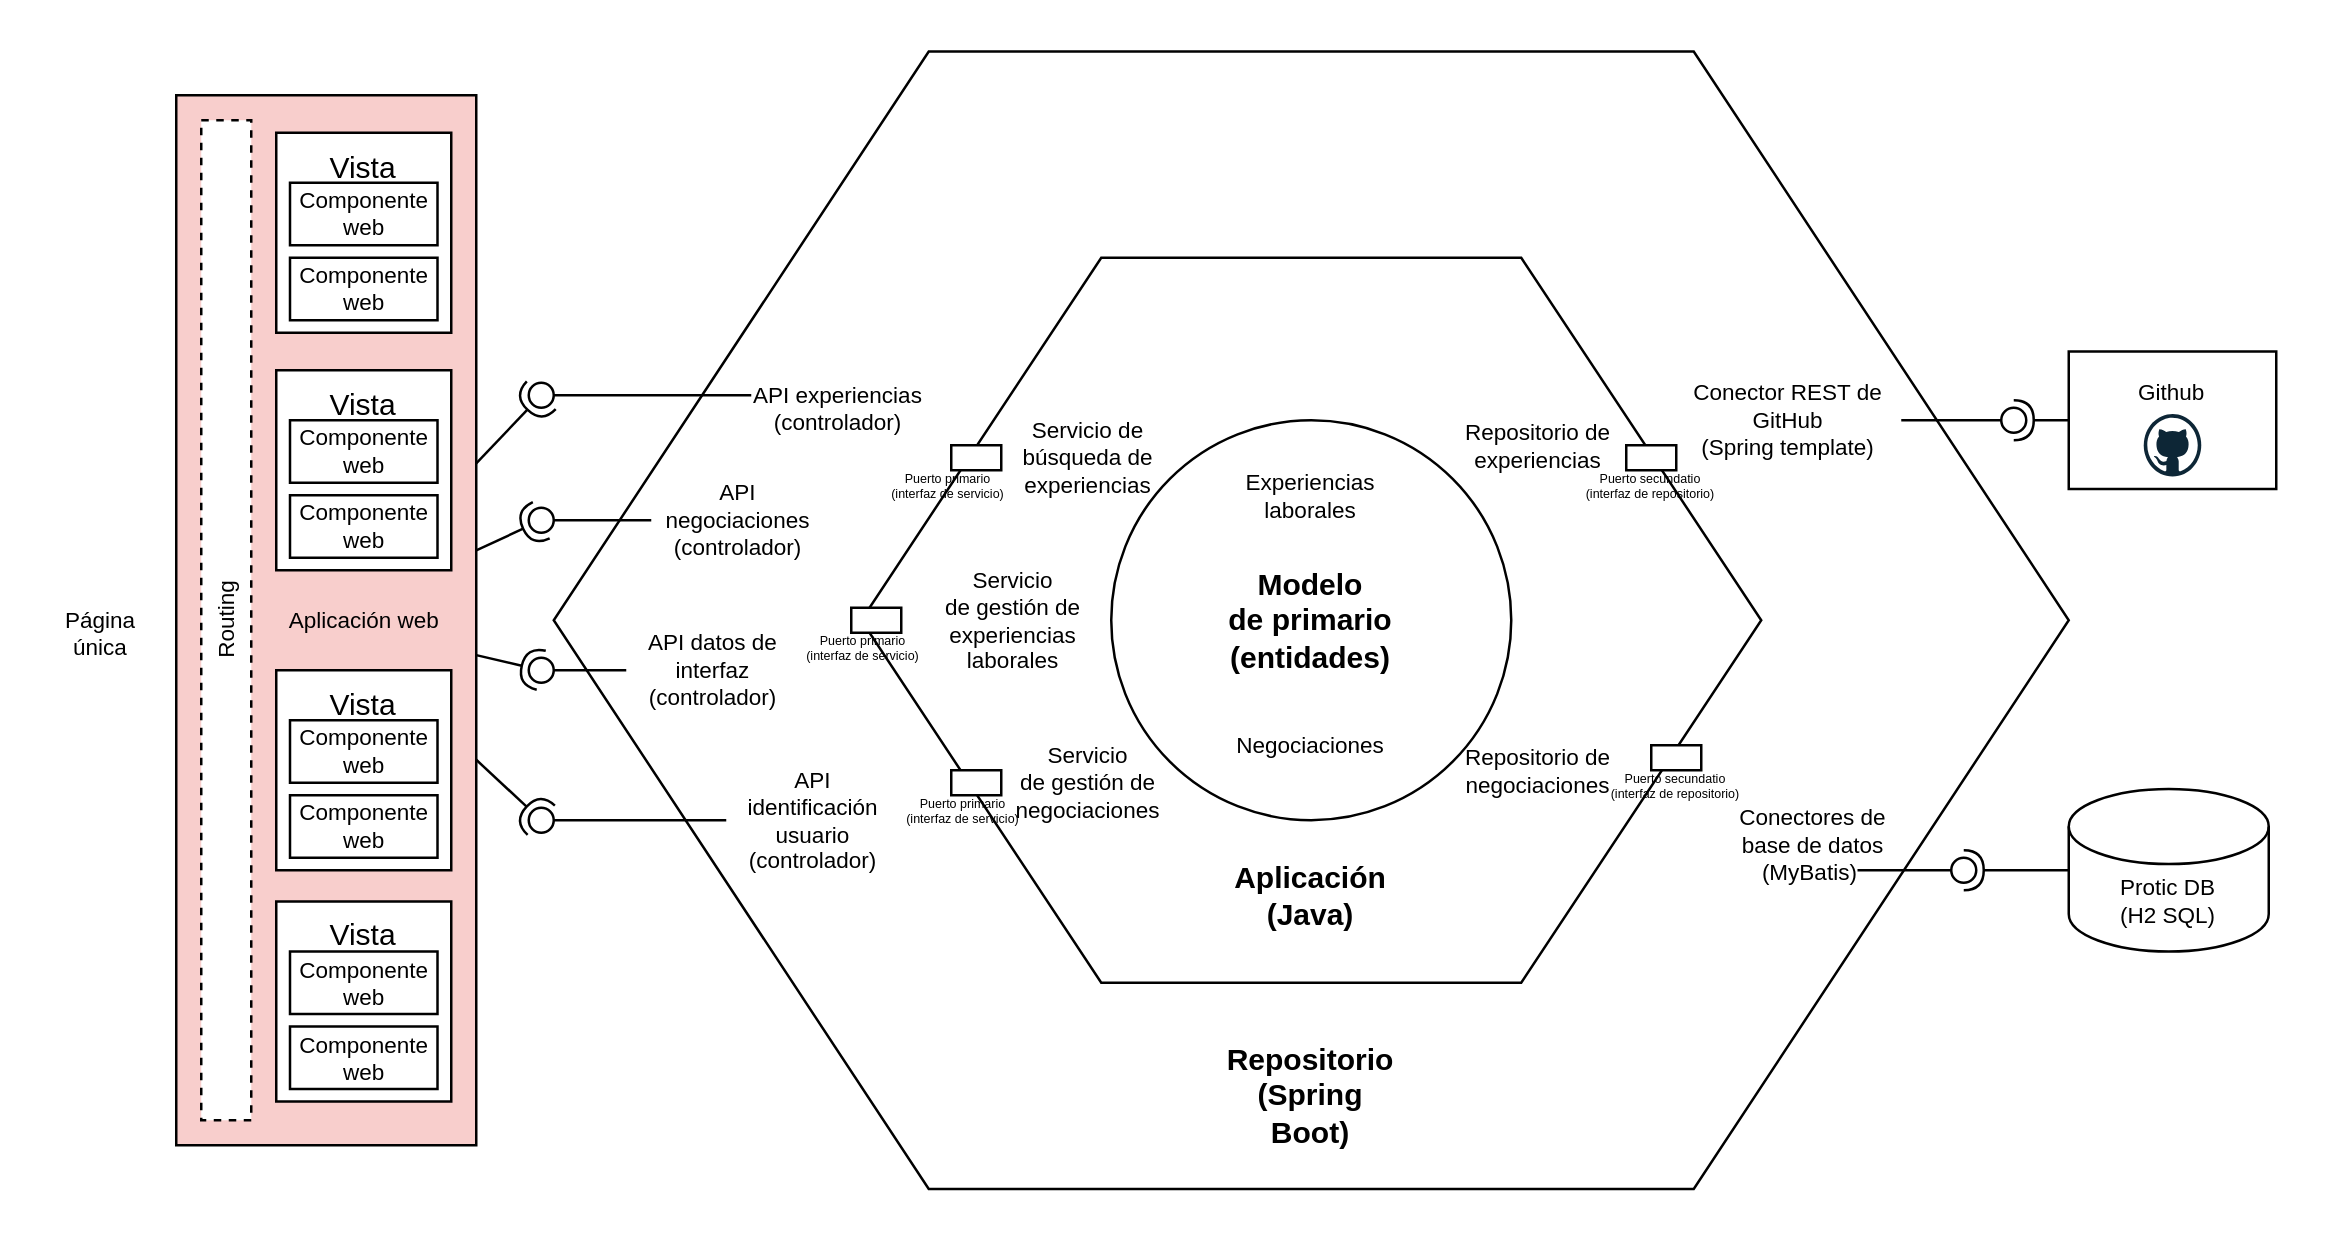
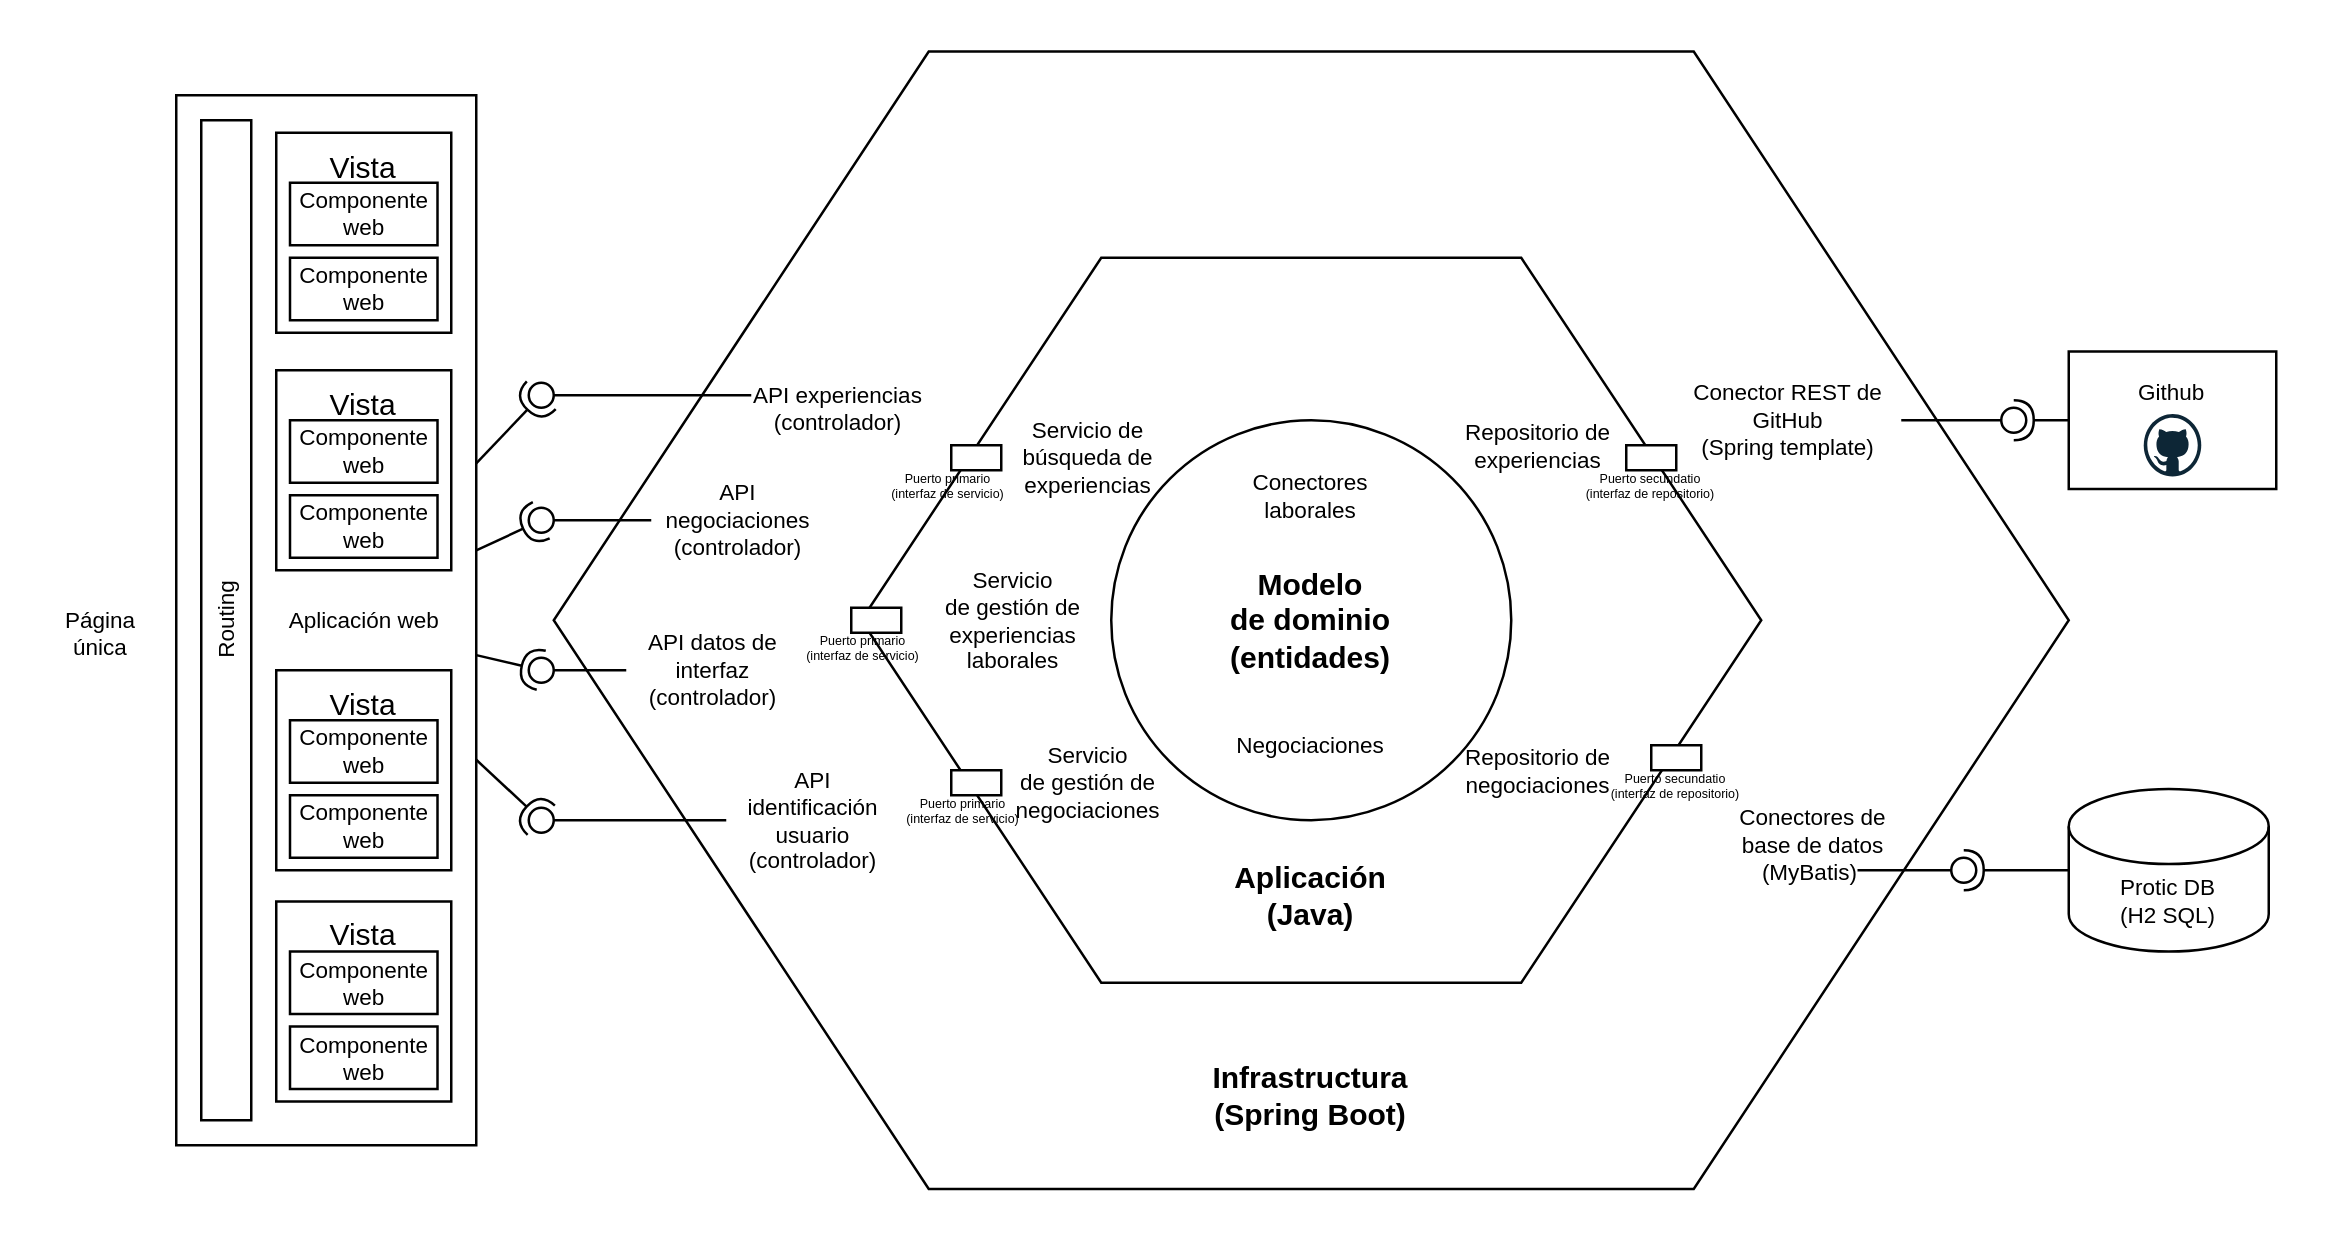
node "Experienciaslaborales": label "Experienciaslaborales" -> "Conectoreslaborales"
node "Routing": style dashed -> solid
node "Aplicación web": fillcolor #f8cecc -> #ffffff
node "Modelo de primario (entidades)": label "Modelo de primario (entidades)" -> "Modelo de dominio (entidades)"
node "Repositorio (Spring Boot)": label "Repositorio (Spring Boot)" -> "Infrastructura (Spring Boot)"
